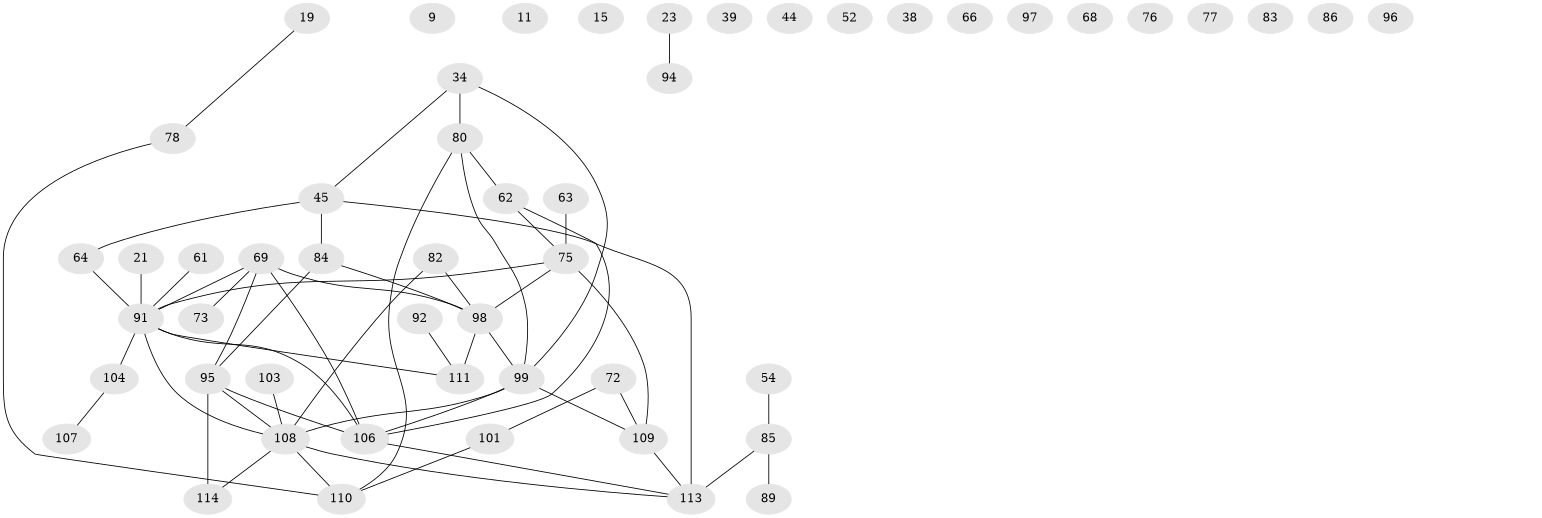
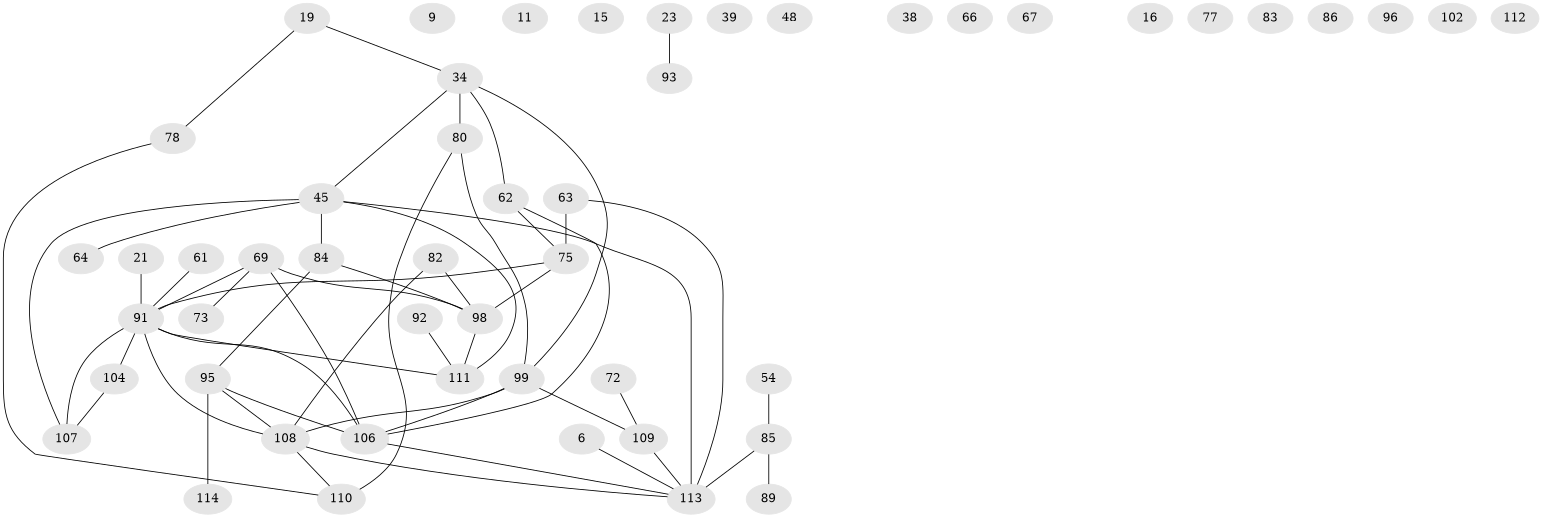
node "44": label "44" -> "48"
node "52": removed
node "97": label "97" -> "67"
node "68": removed
node "76": label "76" -> "16"
node "102": added
node "112": added
edge "19" -- "34": added
node "94": label "94" -> "93"
edge "80" -- "62": now "34" -- "62"
edge "45" -- "107": added
edge "45" -- "111": added
edge "64" -- "91": now "107" -- "91"
edge "63" -- "113": added
edge "69" -- "95": removed
edge "75" -- "109": removed
edge "98" -- "99": removed
node "103": removed
node "101": removed
node "6": added
edge "108" -- "114": removed
